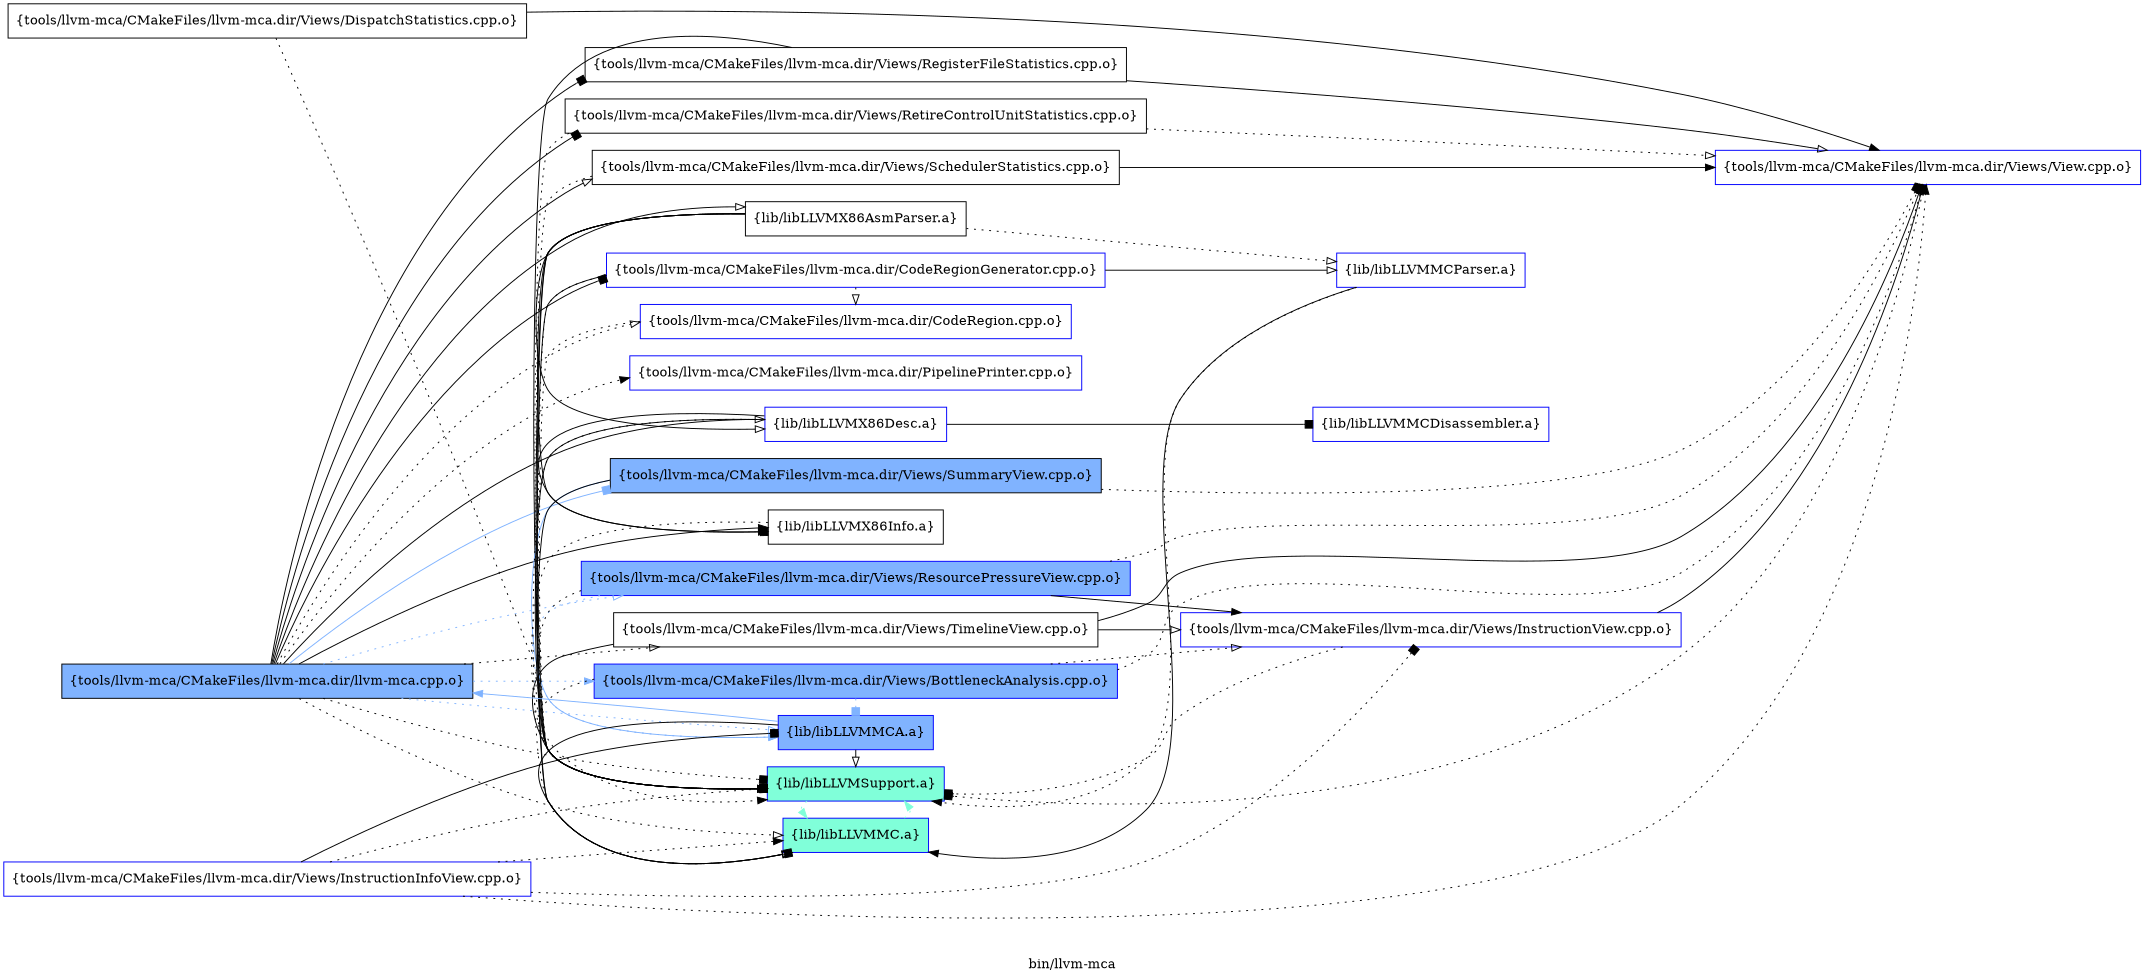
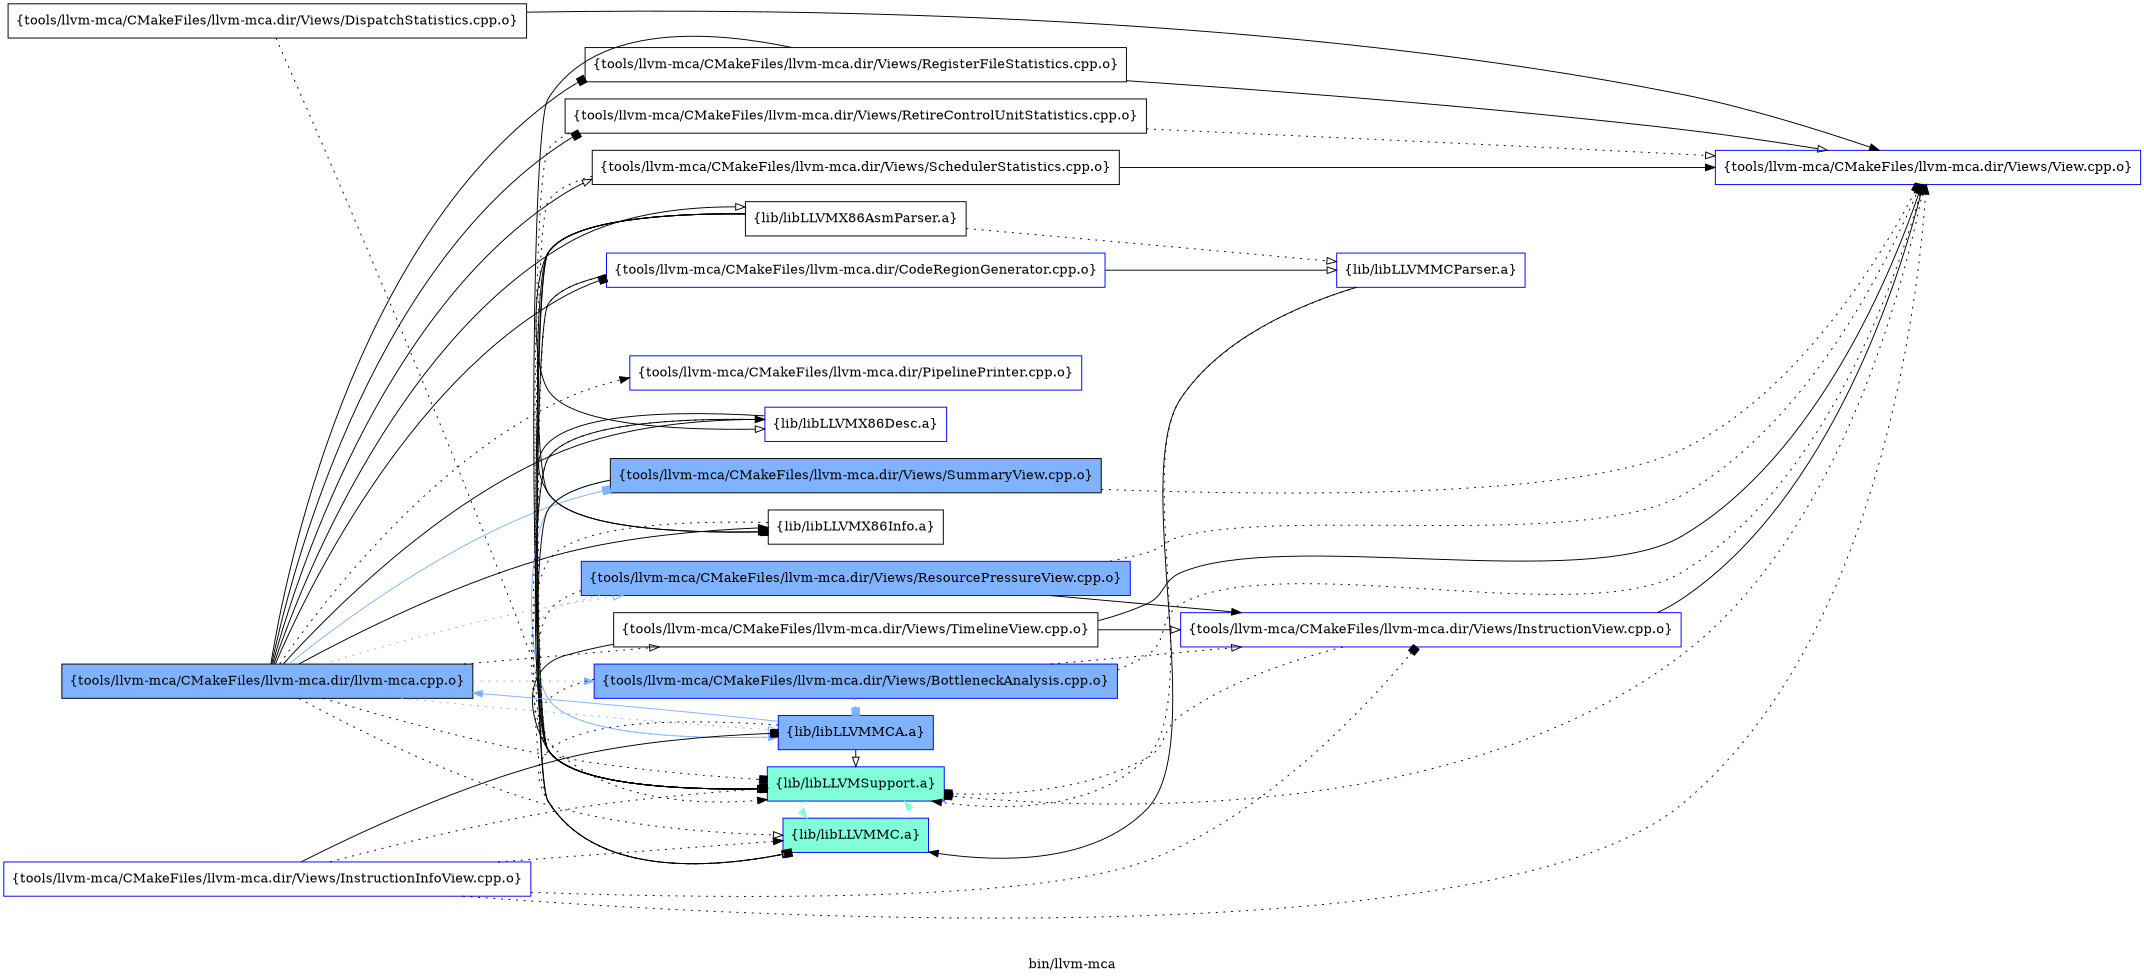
node "{tools/llvm-mca/CMakeFiles/llvm-mca.dir/CodeRegion.cpp.o}": removed
node "{lib/libLLVMMCDisassembler.a}": removed
edge "{tools/llvm-mca/CMakeFiles/llvm-mca.dir/llvm-mca.cpp.o}" -> "{lib/libLLVMX86Desc.a}": arrowhead onormal -> normal
edge "{lib/libLLVMMCA.a}" -> "{lib/libLLVMMC.a}": style solid -> dotted
